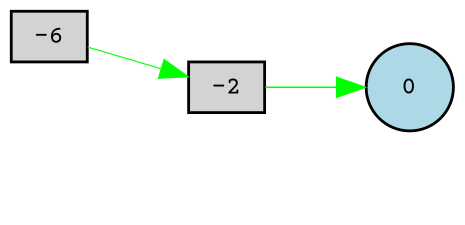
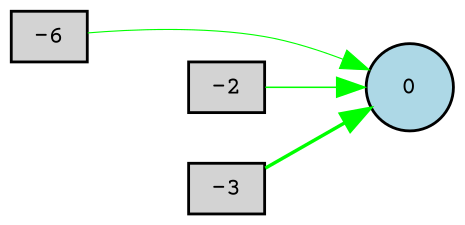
edge "-6" -> "-2": now "-6" -> "0"
node "-3": added
